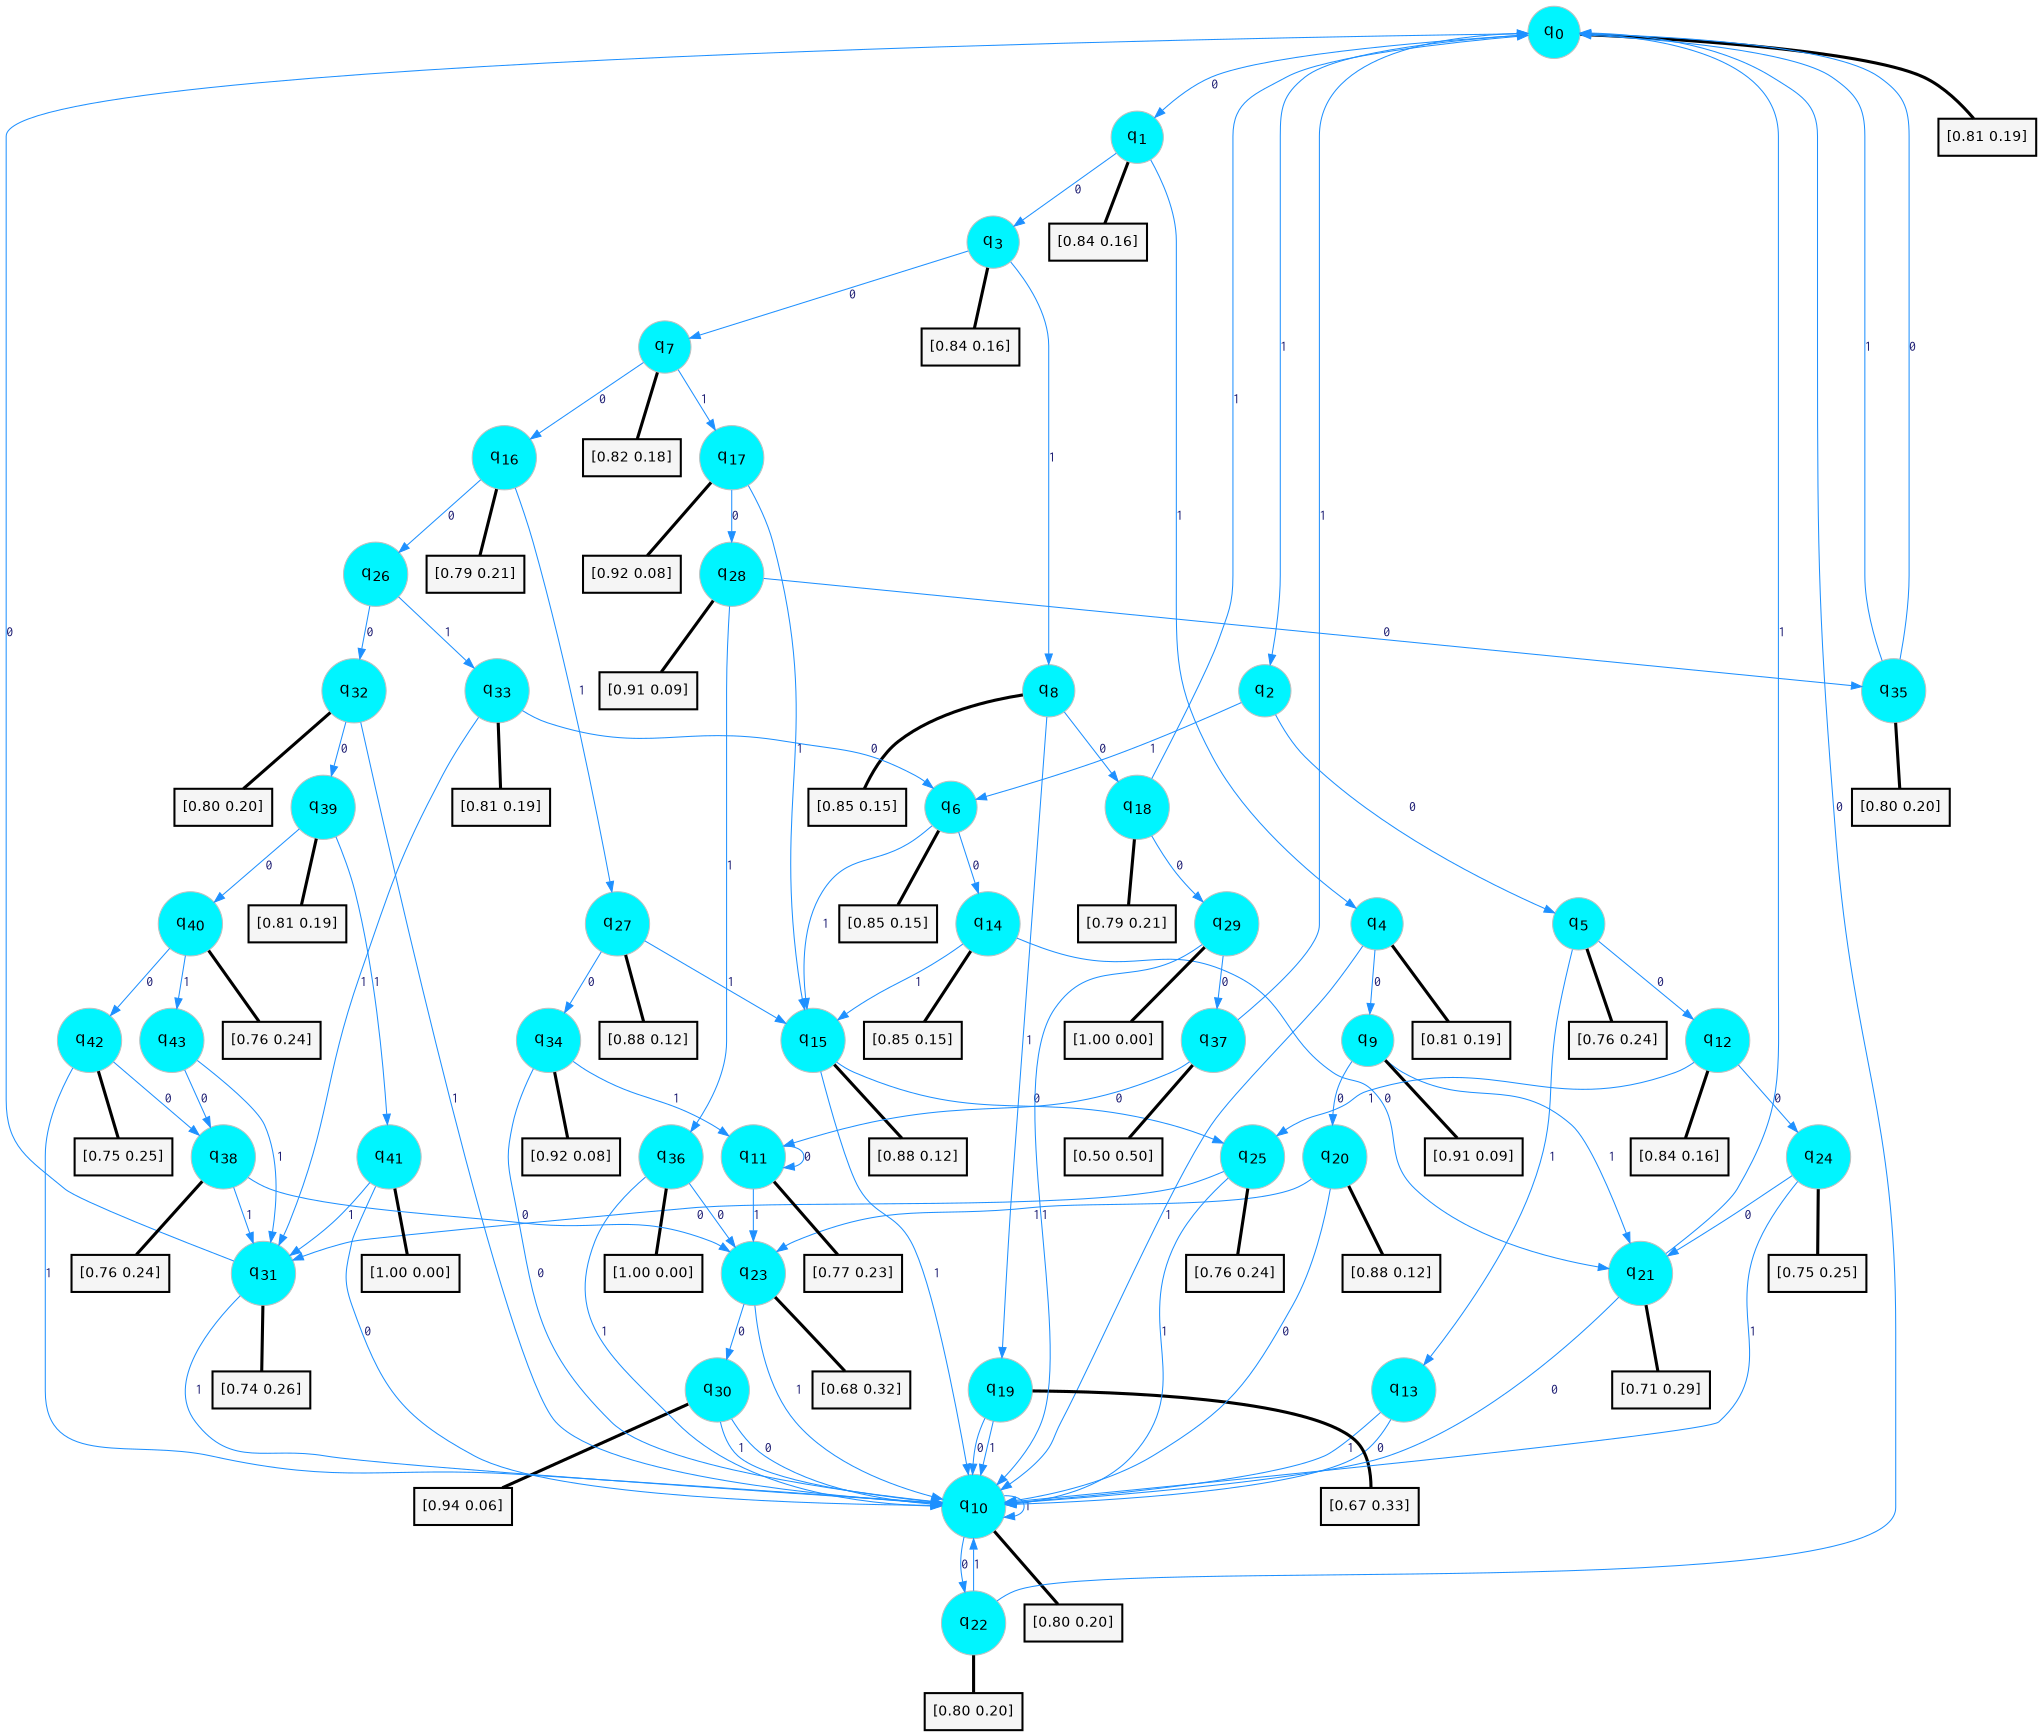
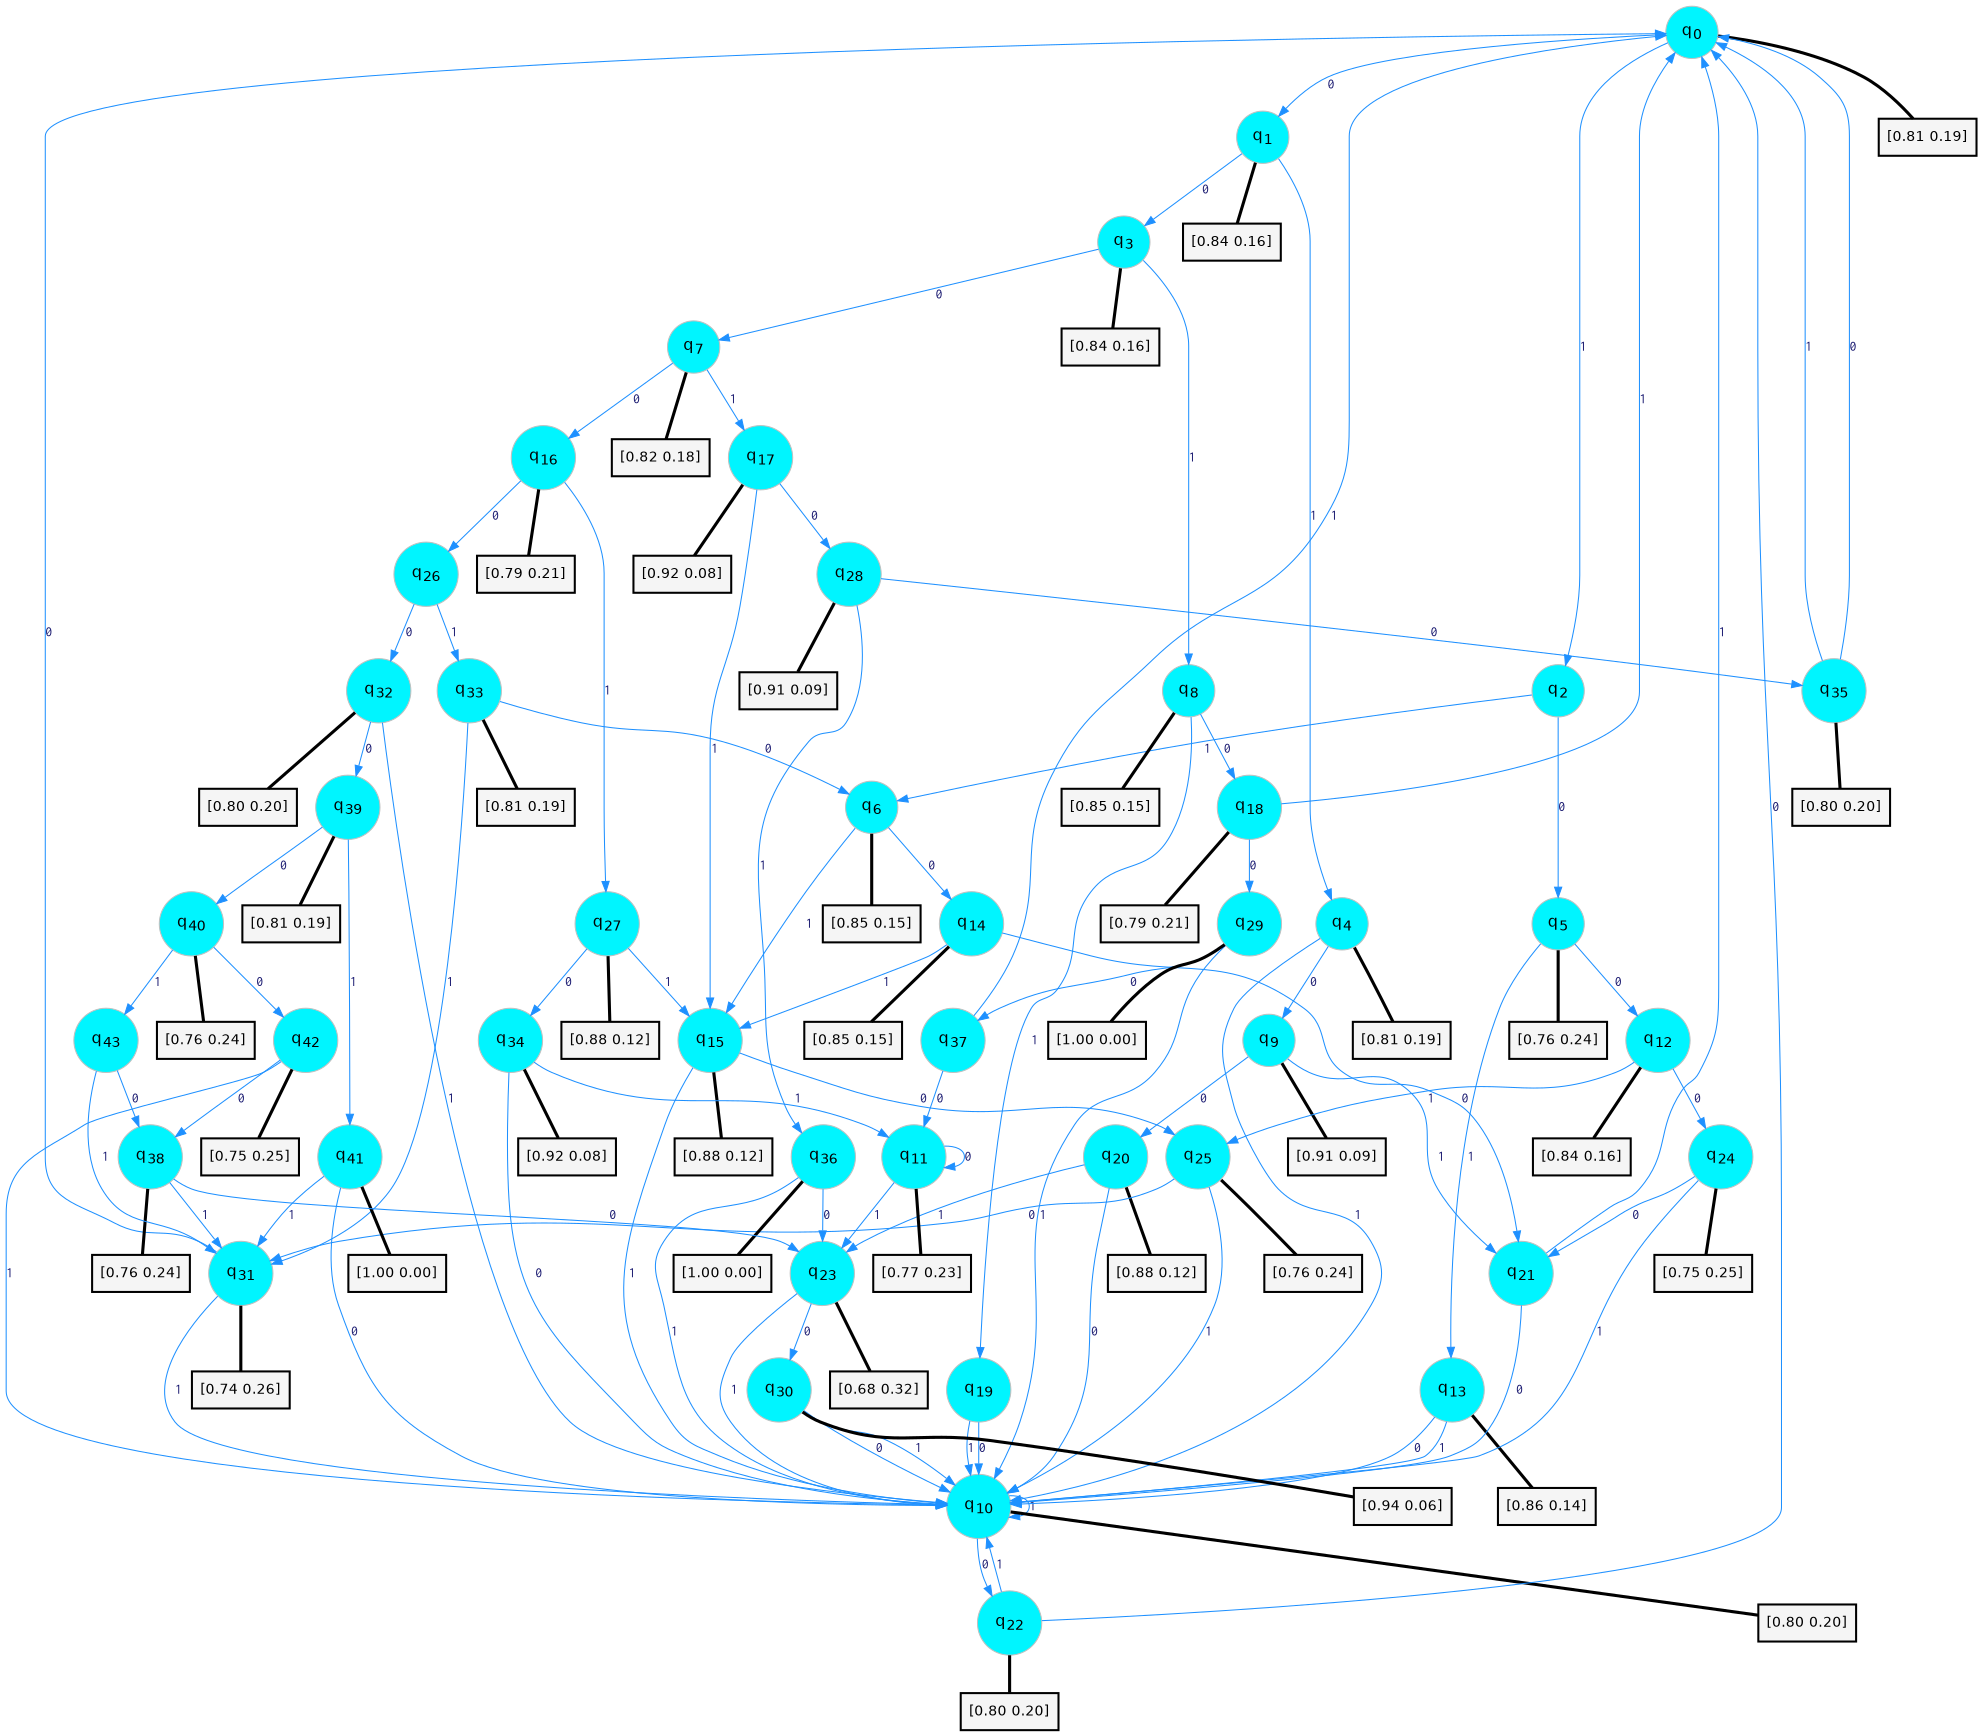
node "[0.50 0.50]": removed
node "[0.71 0.29]": removed
node "[0.67 0.33]": removed
node "[0.86 0.14]": added
